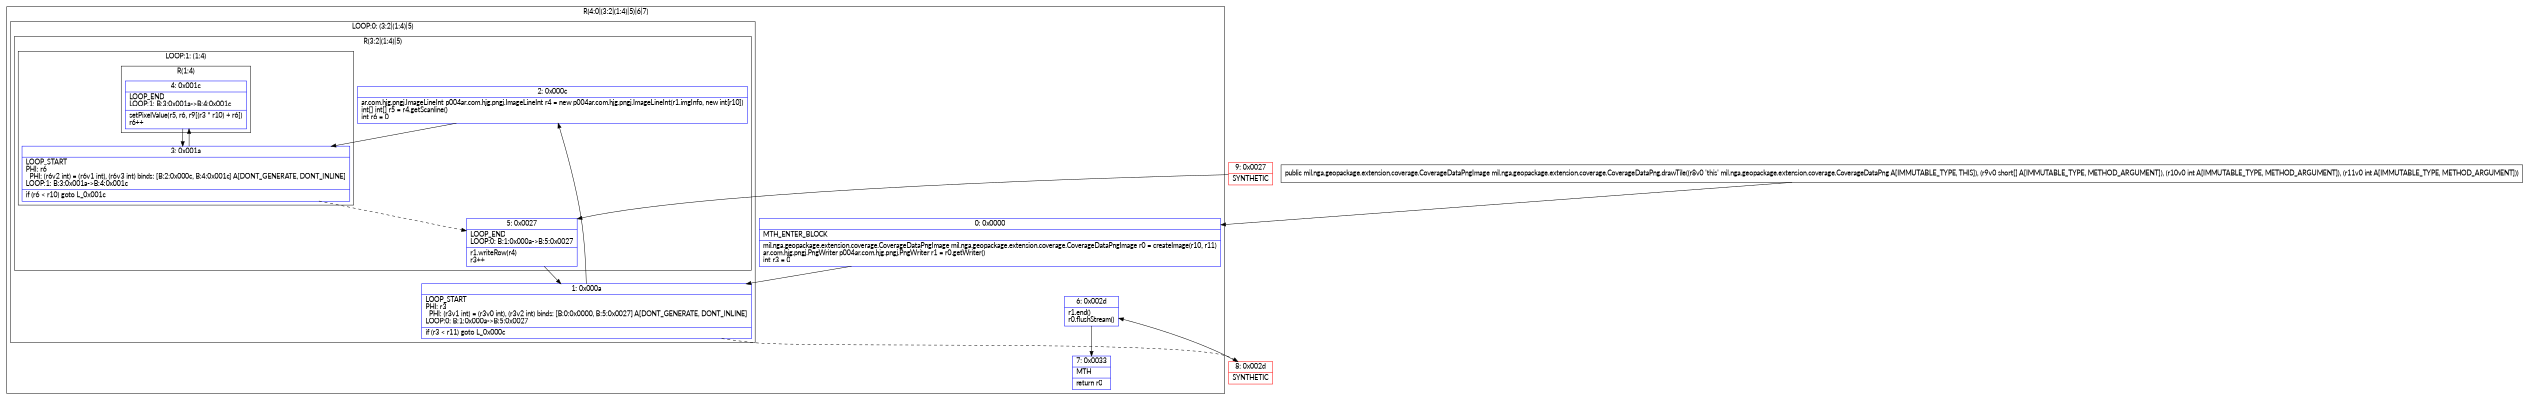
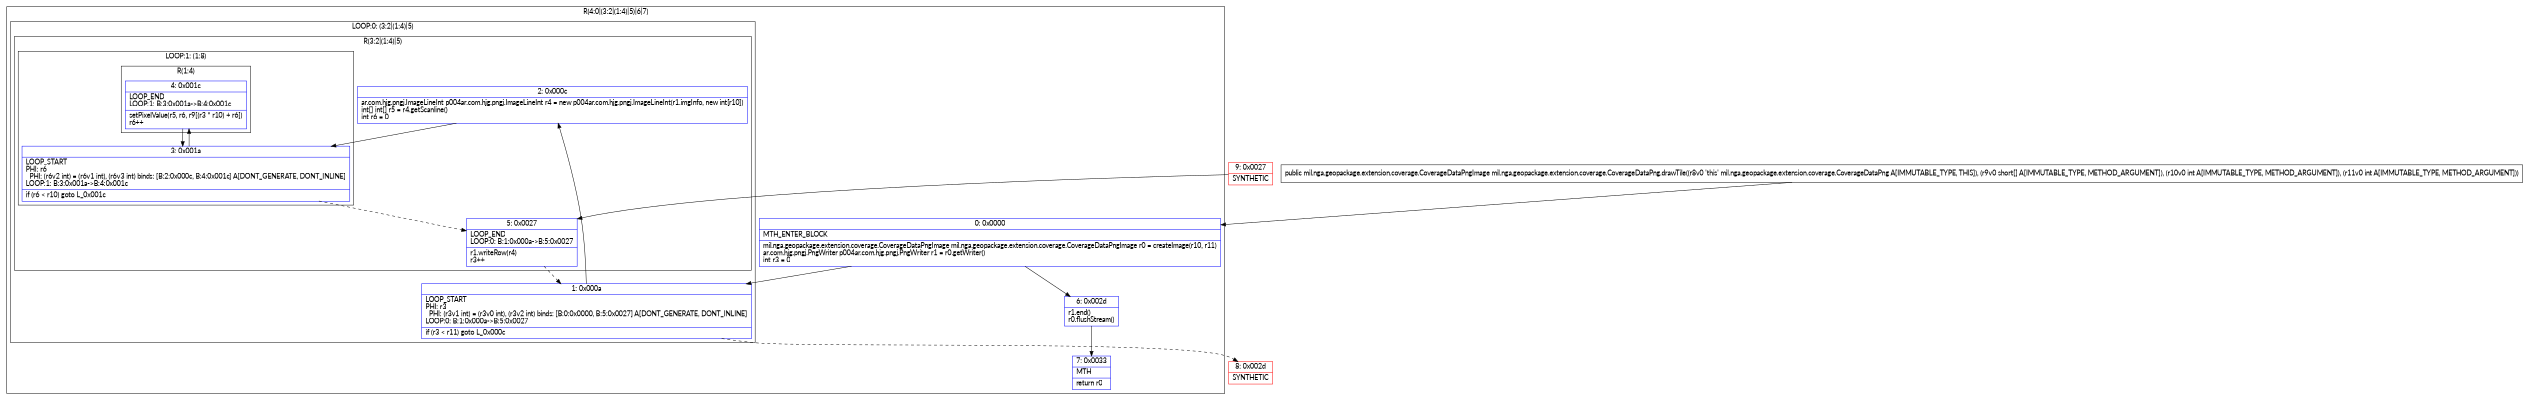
cluster "LOOP:1: (1:4)": label "LOOP:1: (1:4)" -> "LOOP:1: (1:8)"
edge "5: 0x0027" -> "1: 0x000a": style solid -> dashed
edge "8: 0x002d" -> "6: 0x002d": now "0: 0x0000" -> "6: 0x002d"
